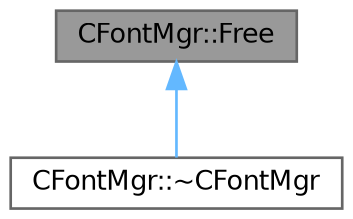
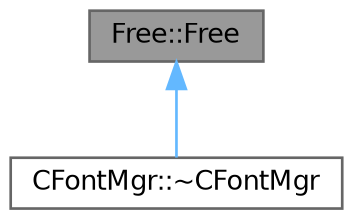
node "CFontMgr::Free": label "CFontMgr::Free" -> "Free::Free"
